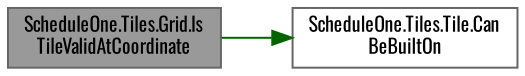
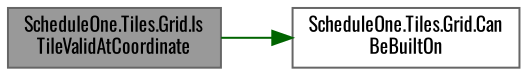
node "ScheduleOne.Tiles.Tile.Can BeBuiltOn": label "ScheduleOne.Tiles.Tile.Can BeBuiltOn" -> "ScheduleOne.Tiles.Grid.Can BeBuiltOn"
